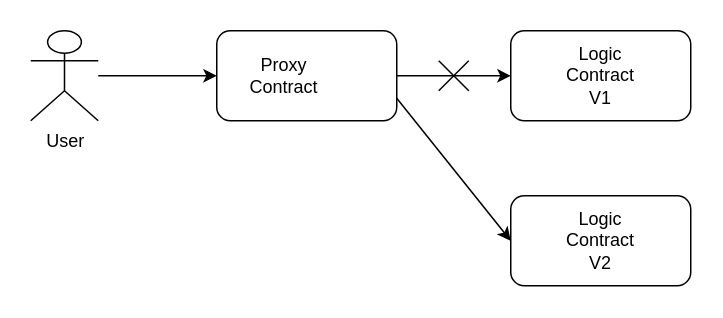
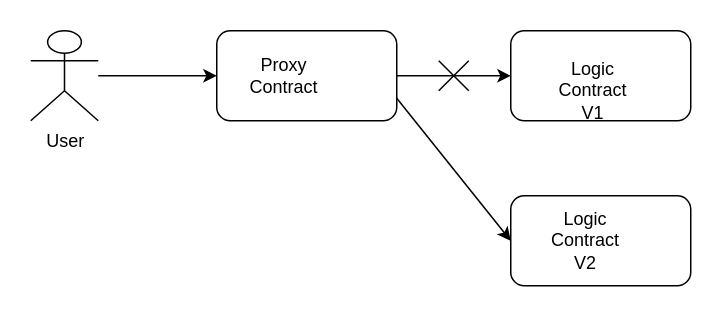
node "Logic Contract V1": moved (601, 76) -> (593, 91)
node "Logic Contract V2": moved (601, 241) -> (586, 241)
